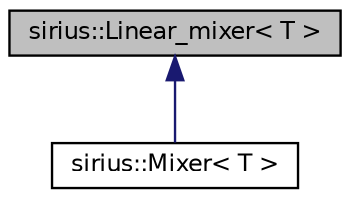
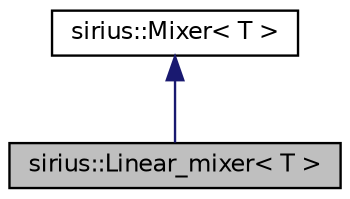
edge "sirius::Mixer< T >" -> "sirius::Linear_mixer< T >": reversed
